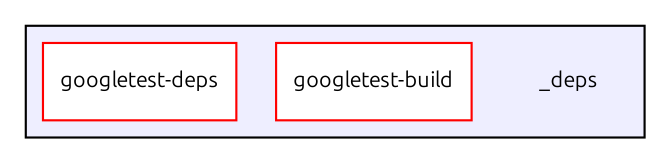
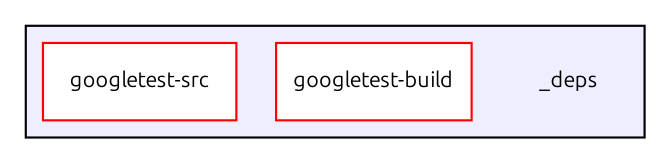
node "googletest-deps": label "googletest-deps" -> "googletest-src"
